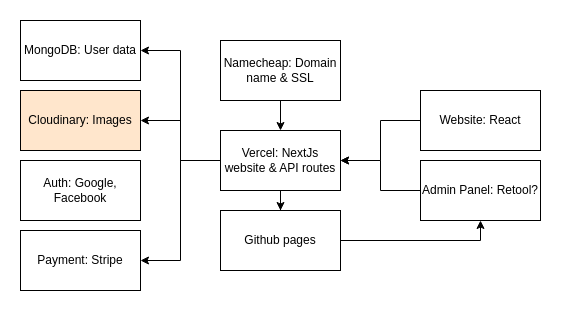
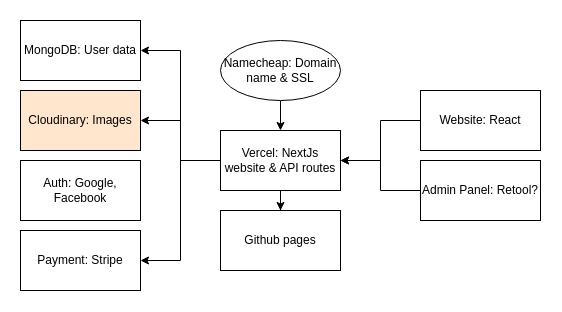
node "Namecheap: Domain name & SSL": shape rectangle -> ellipse
edge "Github pages" -> "Admin Panel: Retool?": removed
